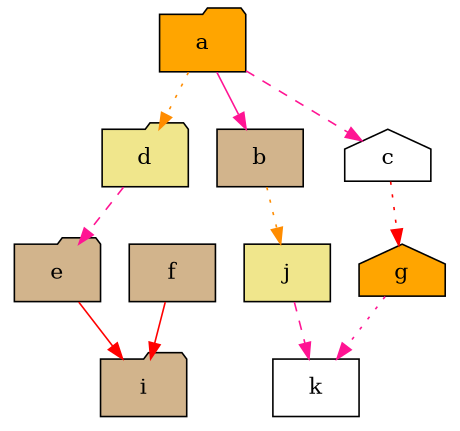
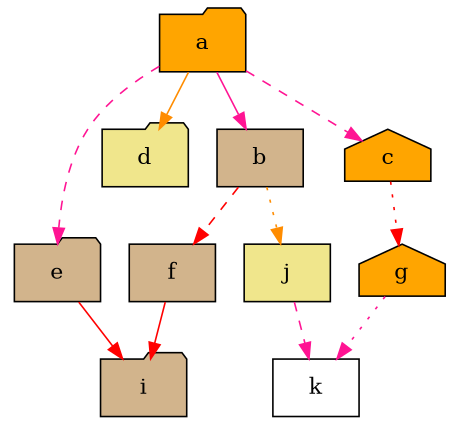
edge "a" -> "d": style dotted -> solid
node "c": fillcolor white -> orange
edge "d" -> "e": now "a" -> "e"
edge "b" -> "f": added
